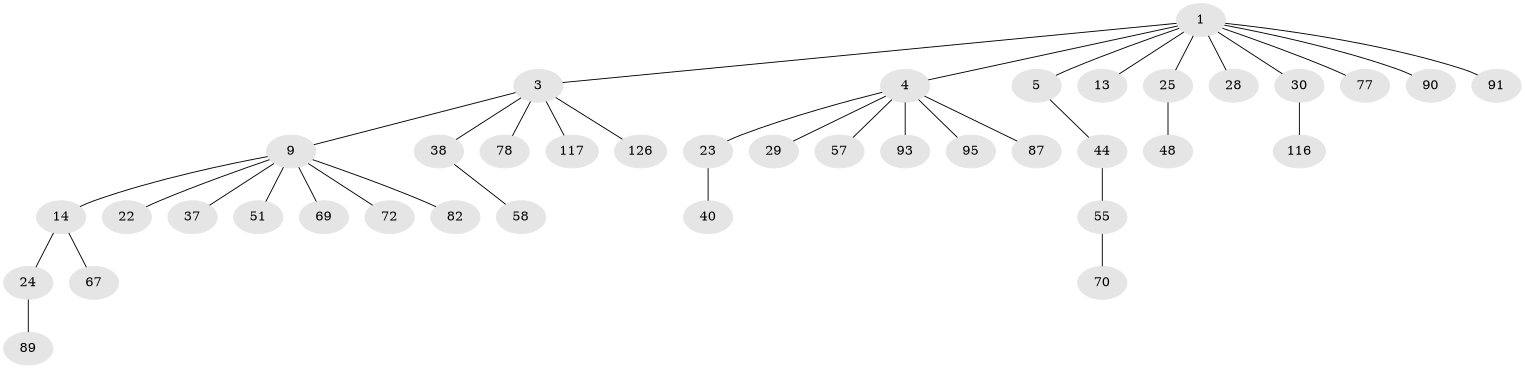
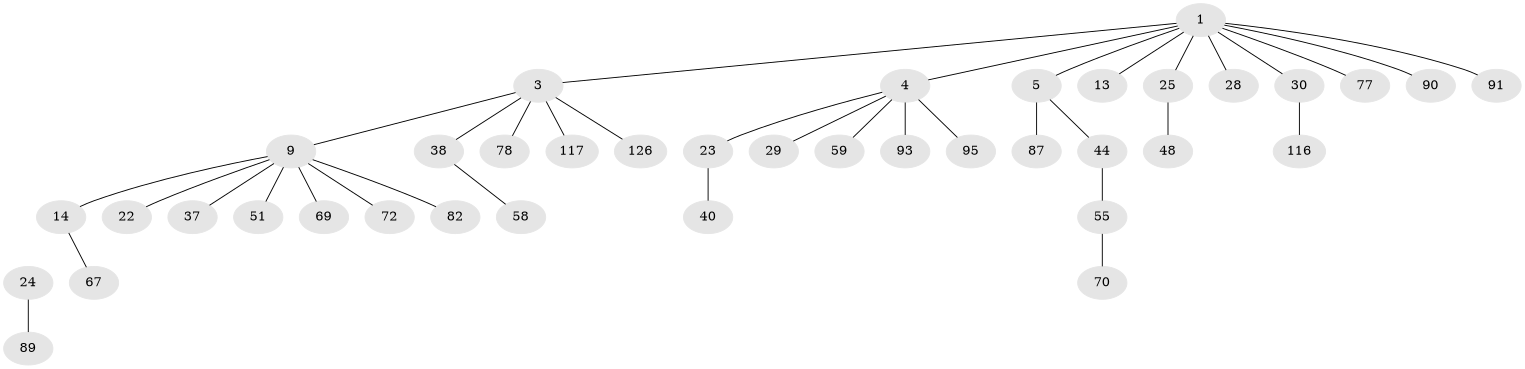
edge "4" -- "87": now "5" -- "87"
node "57": label "57" -> "59"
edge "14" -- "24": removed
